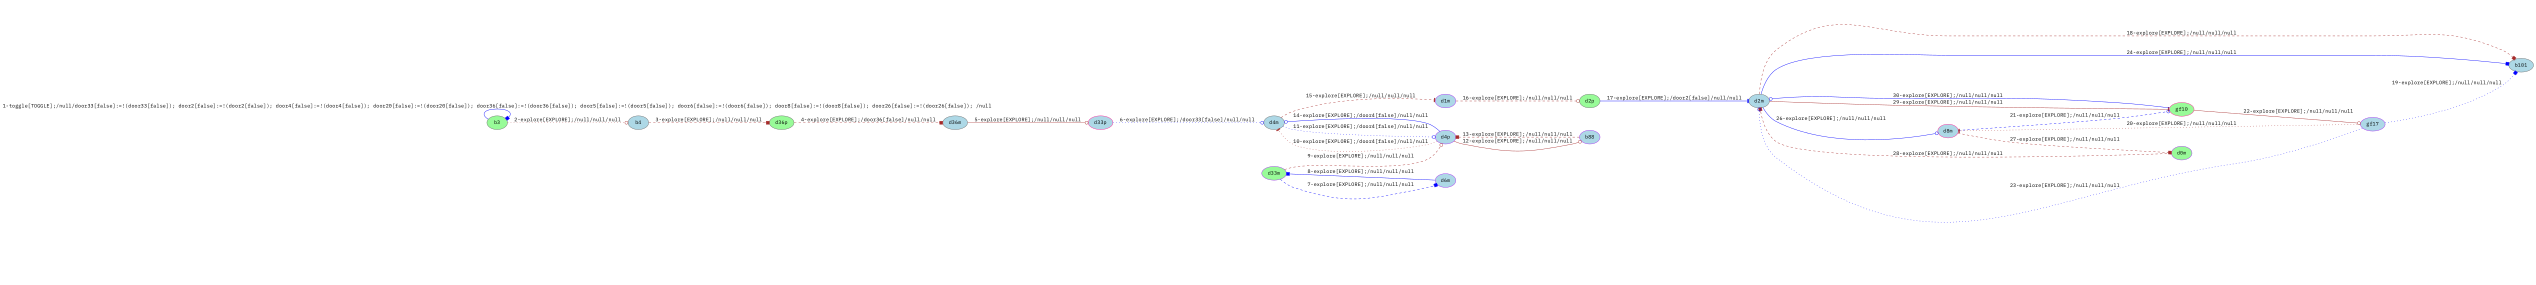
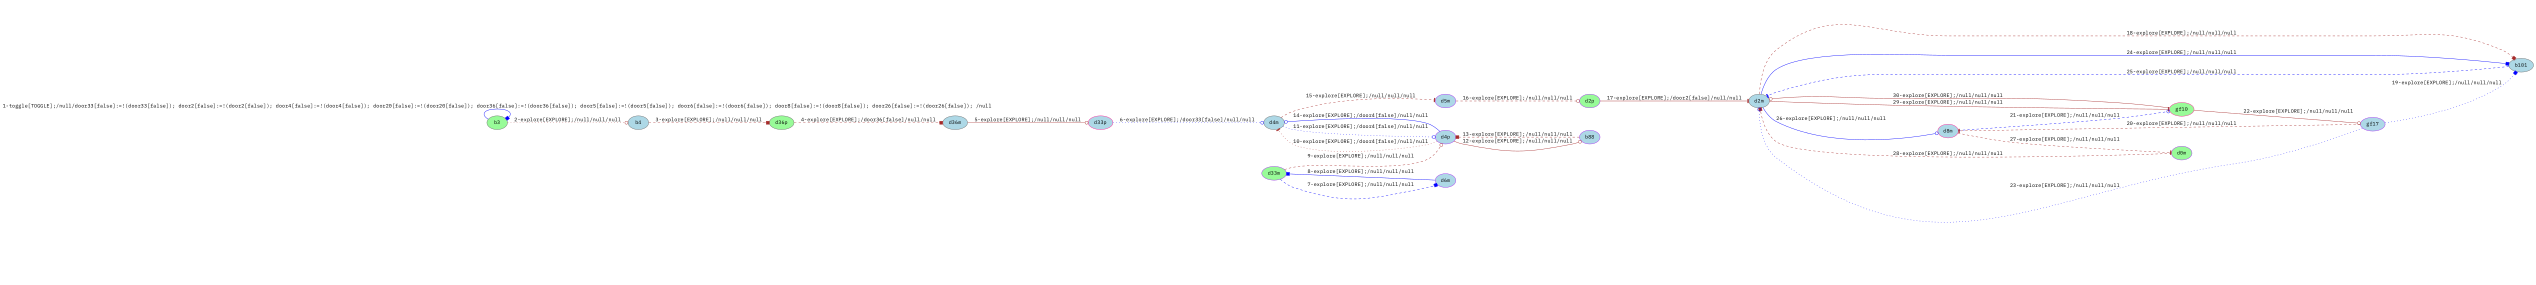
edge "b101" -> "d2m": added, label "25-explore[EXPLORE];/null/null/null"
edge "gf10" -> "d2m": color blue -> brown
node "d1m": label "d1m" -> "d5m"
node "d2p": color gray40 -> purple
edge "d2p" -> "d2m": color blue -> brown
edge "gf17" -> "d8m": style dotted -> dashed
edge "d8m" -> "d0m": arrowhead box -> tee
